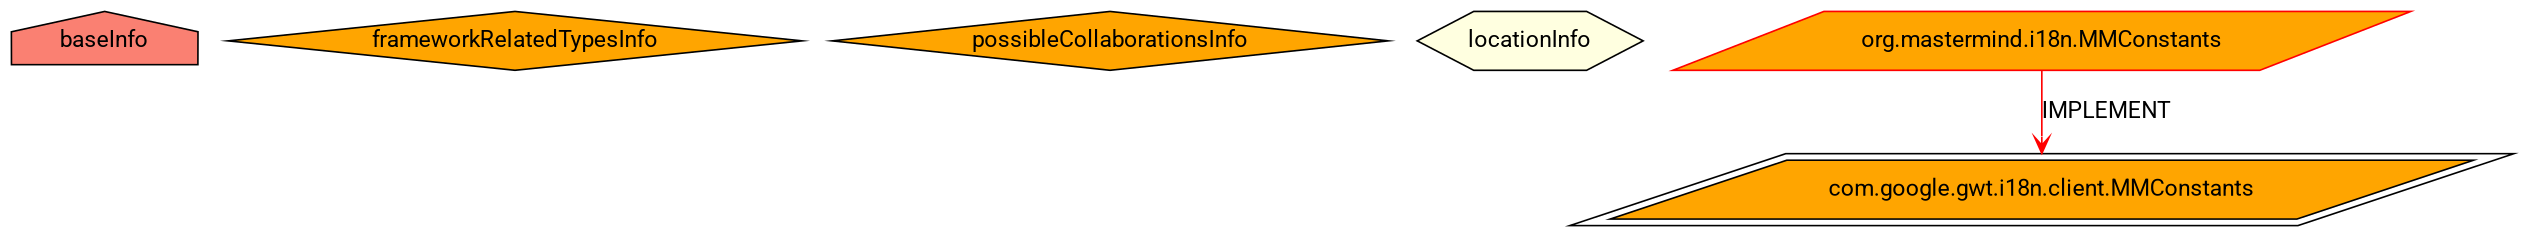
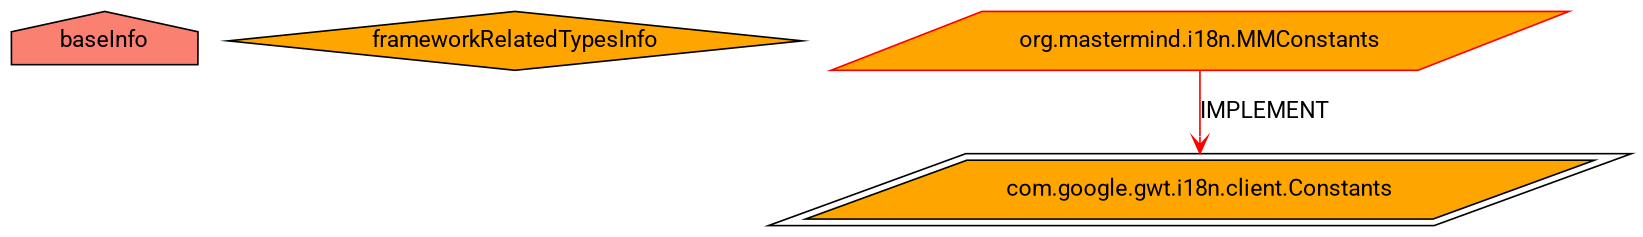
node "possibleCollaborationsInfo": removed
node "locationInfo": removed
node "com.google.gwt.i18n.client.MMConstants": label "com.google.gwt.i18n.client.MMConstants" -> "com.google.gwt.i18n.client.Constants"
